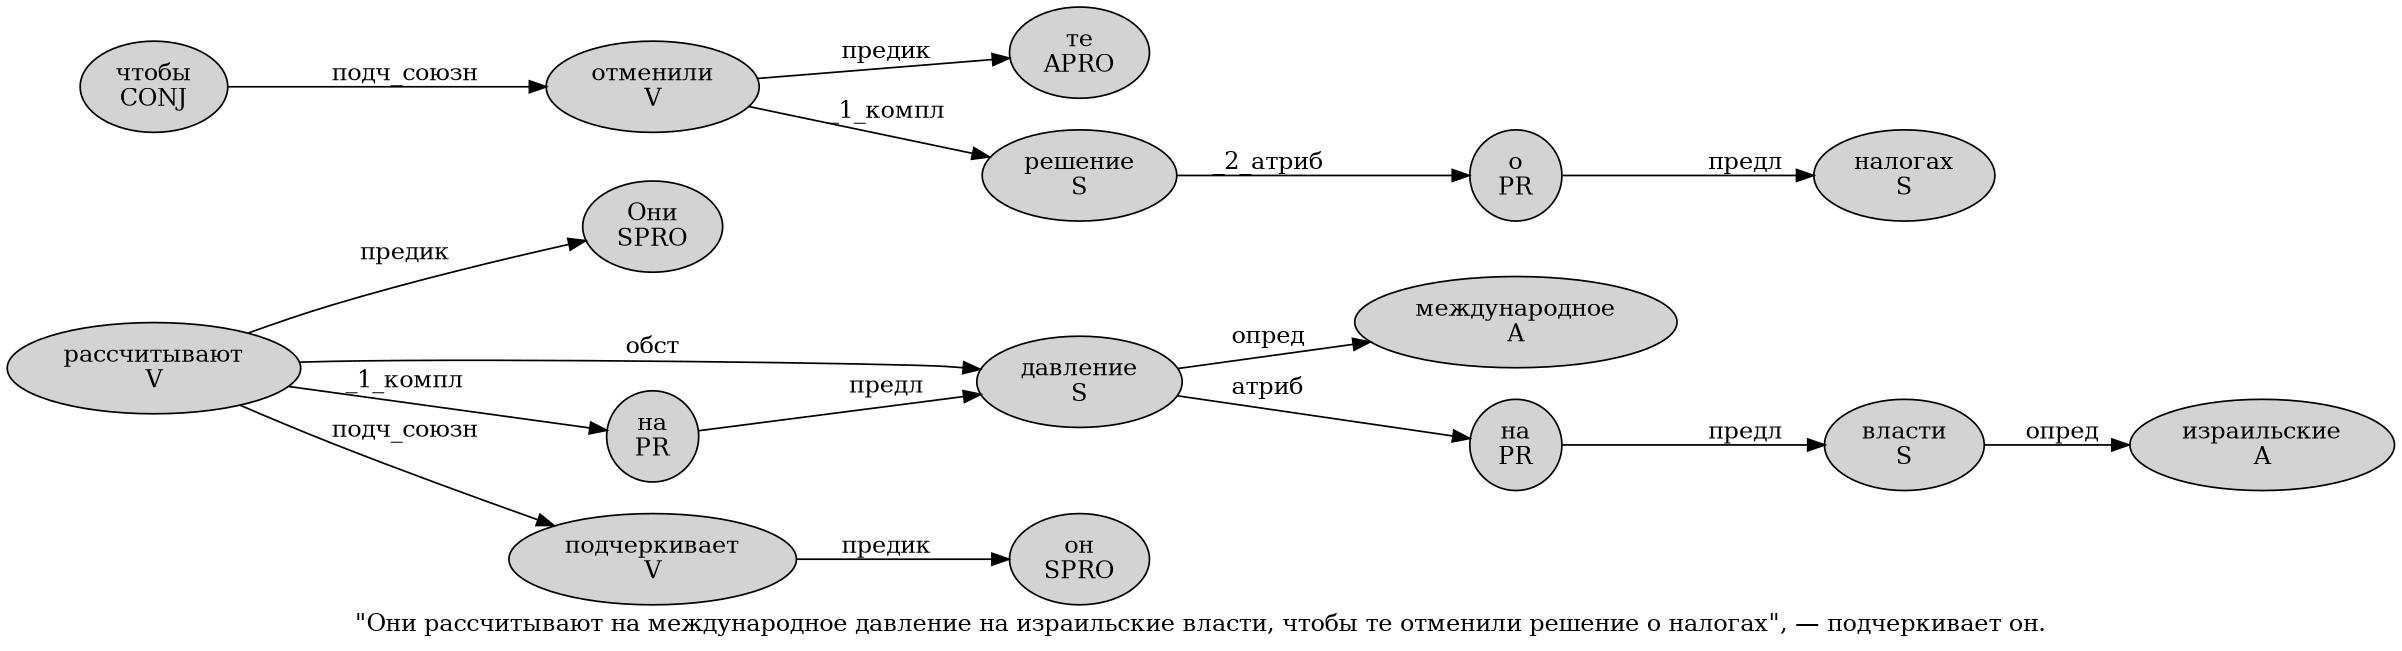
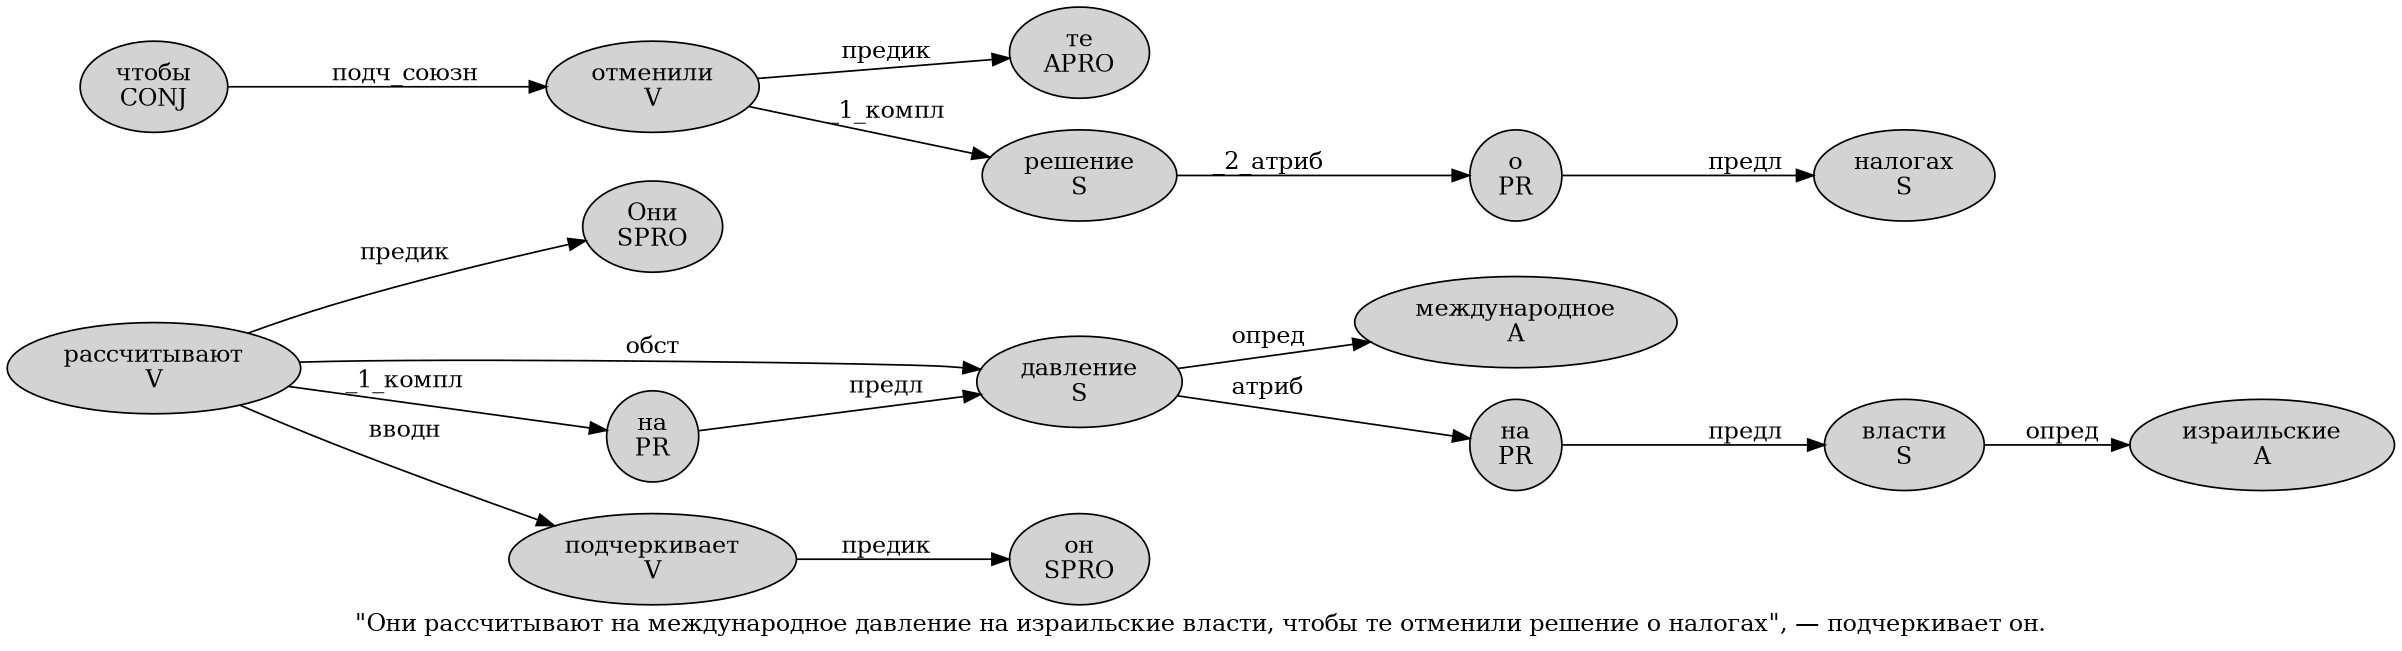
edge "рассчитывают V" -> "подчеркивает V": label "подч_союзн" -> "вводн"
